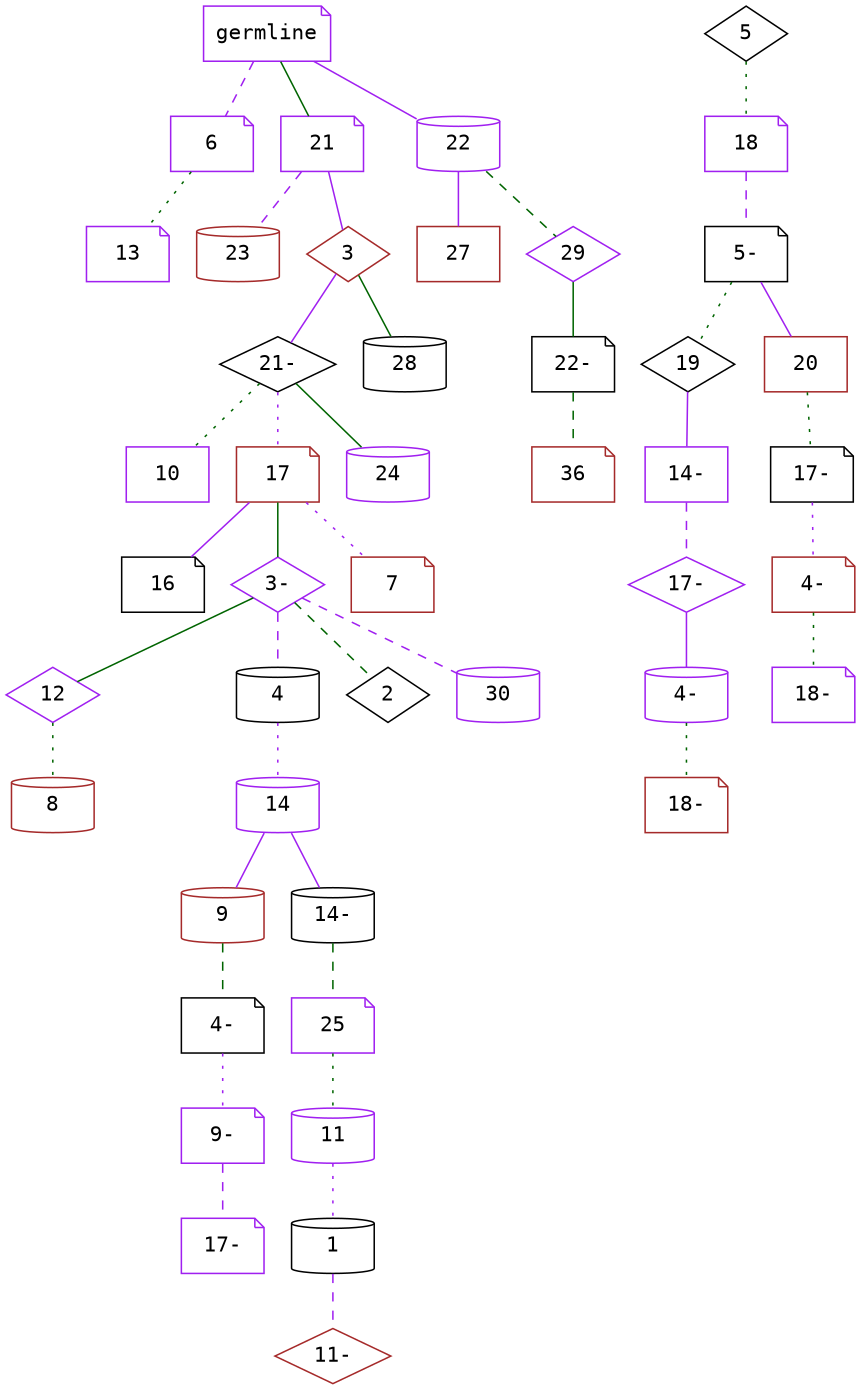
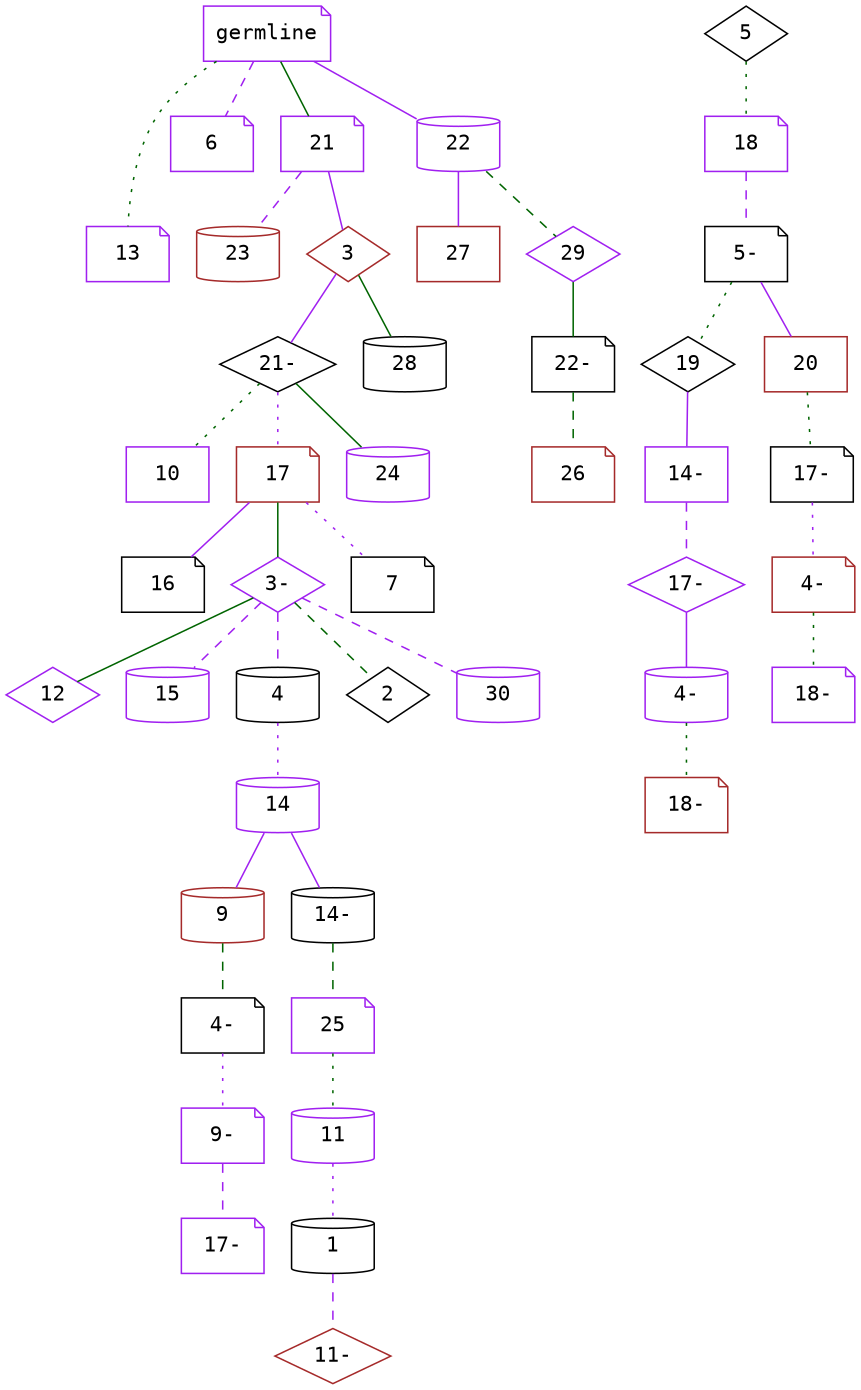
edge "6" -- "13": now "germline" -- "13"
node "36": label "36" -> "26"
node "7": color brown -> black
node "15": added
node "8": removed
